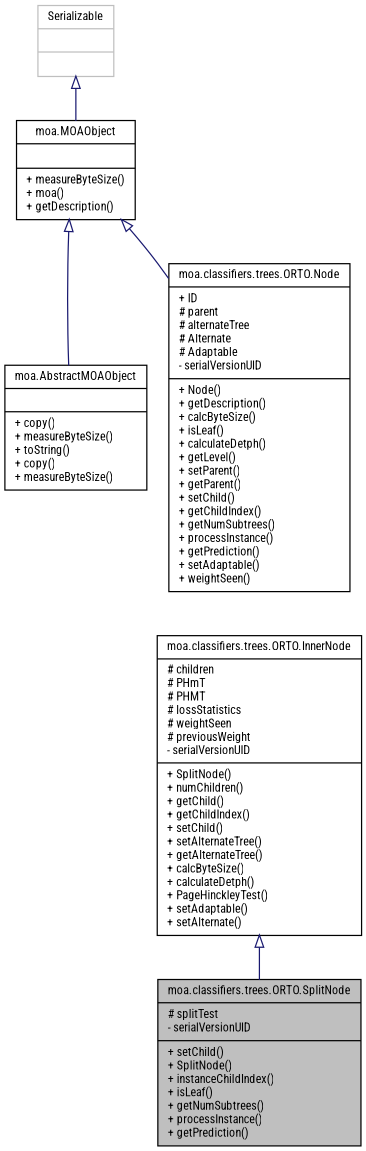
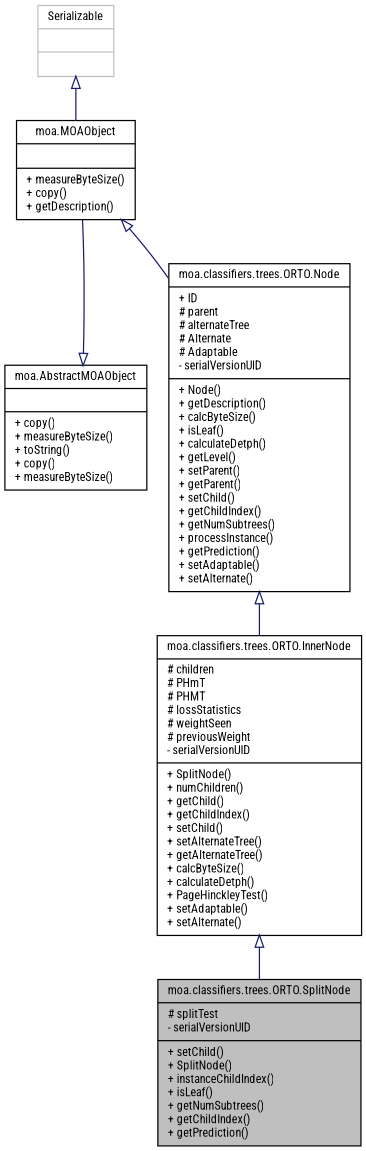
node "moa.MOAObject": text "+ moa()" -> "+ copy()"
edge "moa.AbstractMOAObject" -> "moa.MOAObject": reversed
node "moa.classifiers.trees.ORTO.Node": text "+ weightSeen()" -> "+ setAlternate()"
edge "moa.classifiers.trees.ORTO.InnerNode" -> "moa.classifiers.trees.ORTO.Node": added
node "moa.classifiers.trees.ORTO.SplitNode": text "+ processInstance()" -> "+ getChildIndex()"
